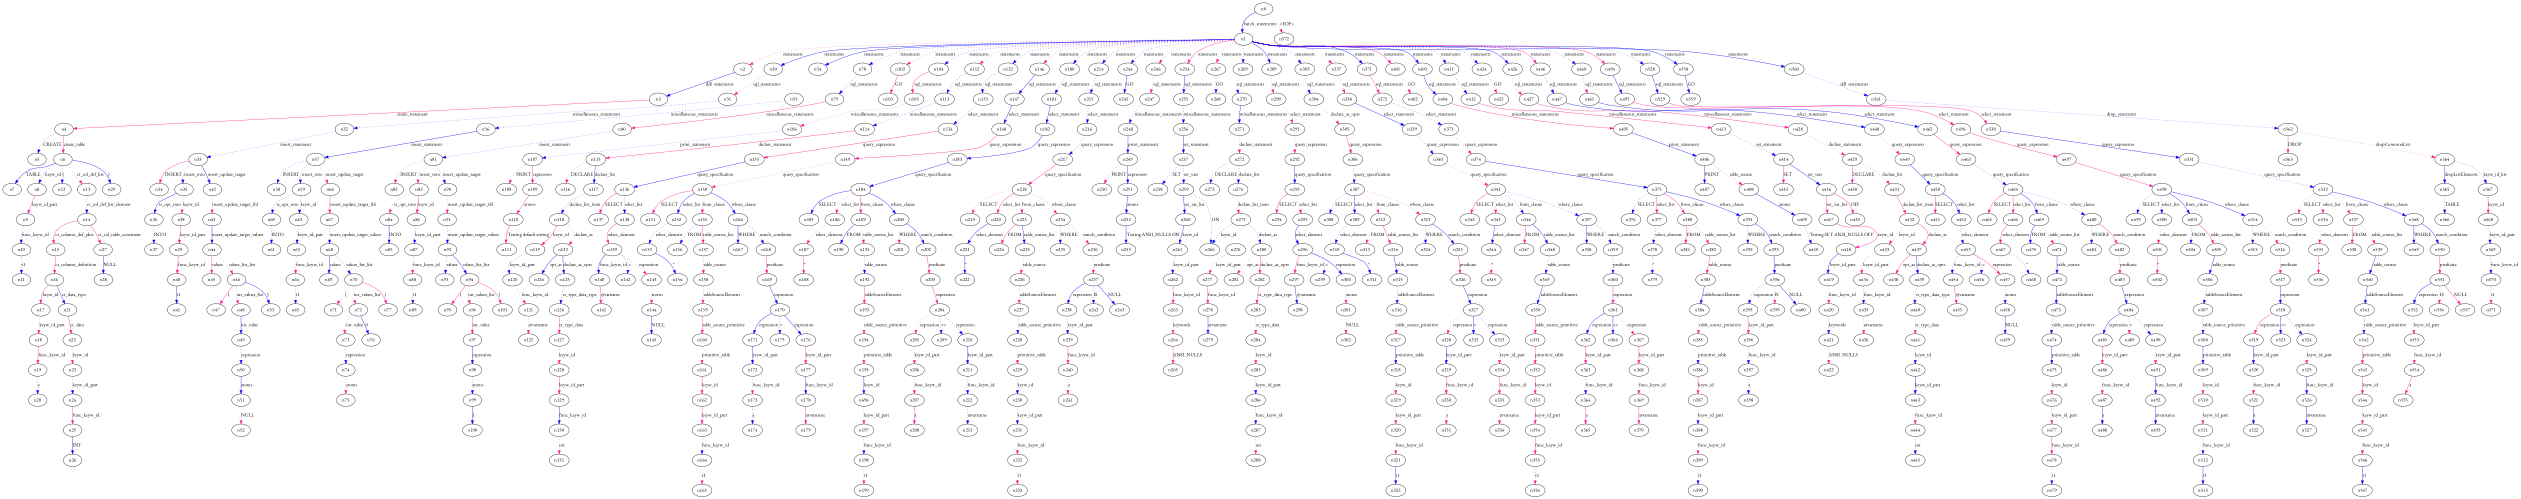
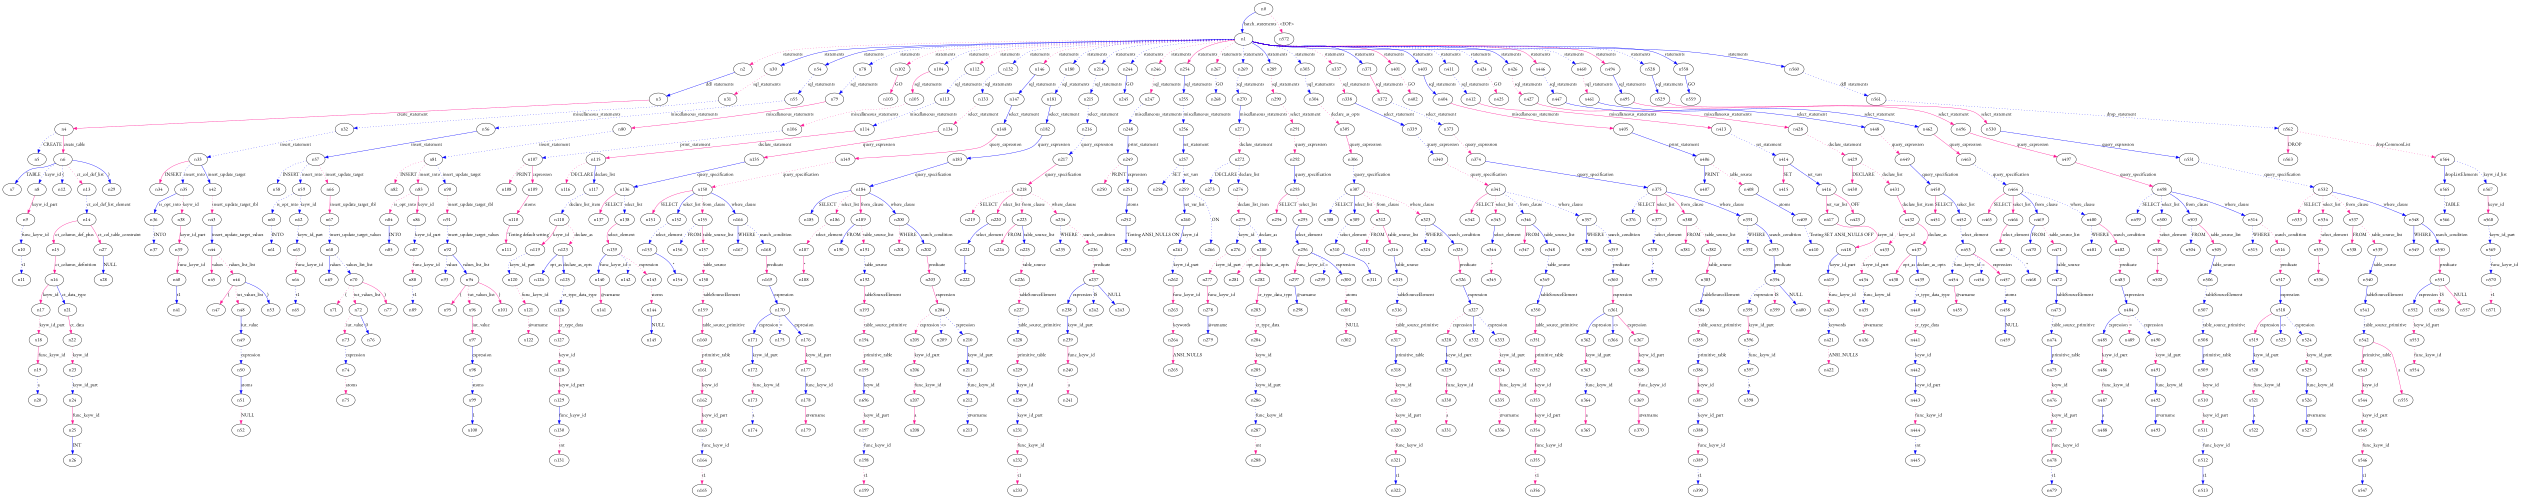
edge "n54" -> "n55": added, label "sql_statements"
edge "n133" -> "n134": color blue -> deeppink
edge "n275" -> "n266": now "n275" -> "n276"
edge "n238" -> "n239": style dotted -> solid
edge "n361" -> "n367": style dotted -> solid
edge "n554" -> "n555": now "n542" -> "n555"
